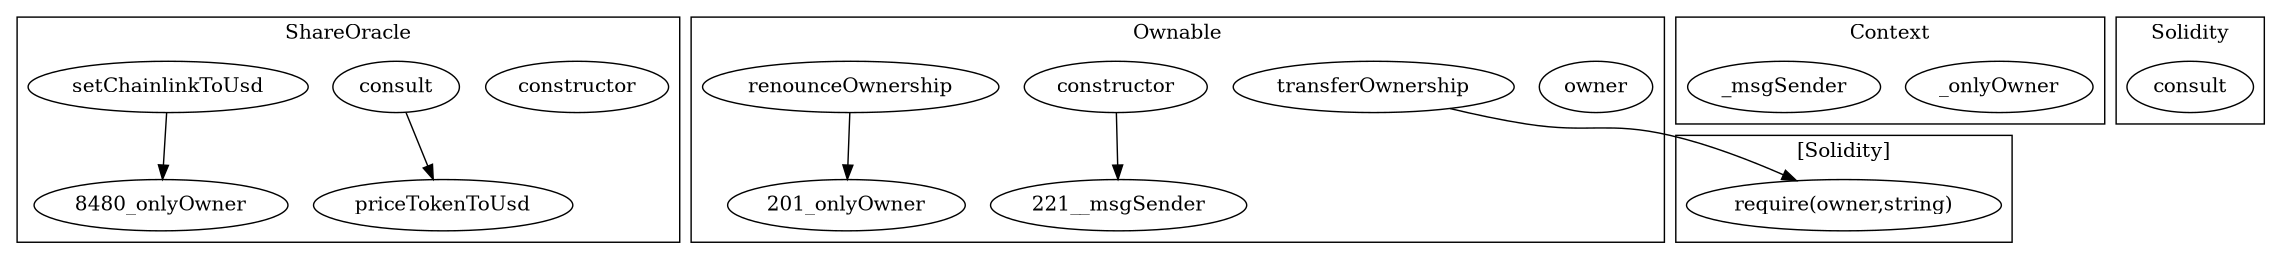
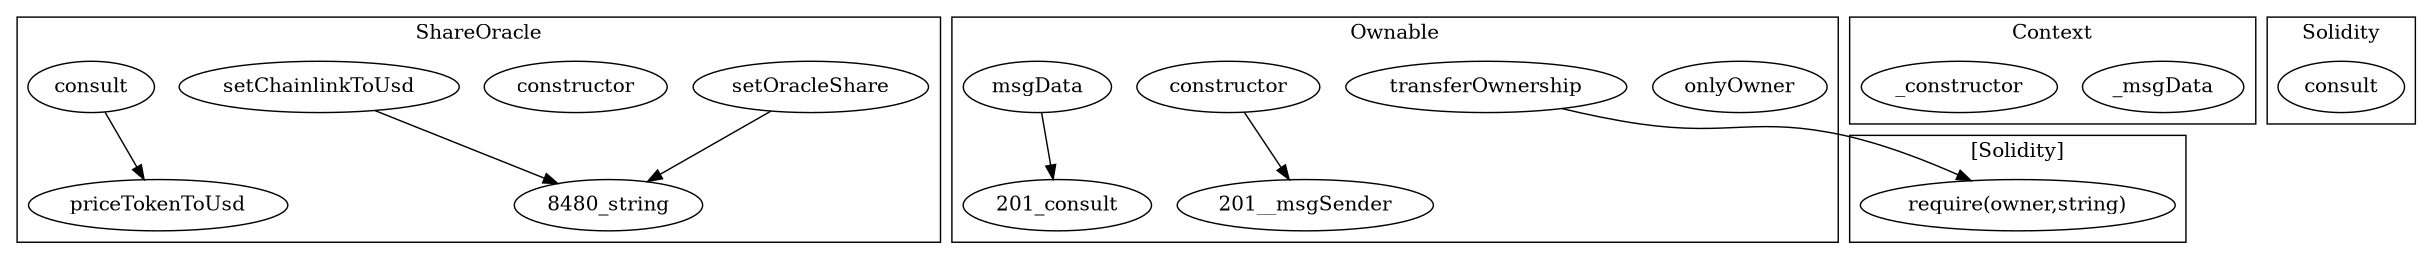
node "setOracleShare": added
node "renounceOwnership": label "renounceOwnership" -> "msgData"
node "owner": label "owner" -> "onlyOwner"
node "_msgSender": label "_msgSender" -> "_constructor"
node "_onlyOwner": label "_onlyOwner" -> "_msgData"
node "8480_onlyOwner": label "8480_onlyOwner" -> "8480_string"
node "201_onlyOwner": label "201_onlyOwner" -> "201_consult"
node "221__msgSender": label "221__msgSender" -> "201__msgSender"
